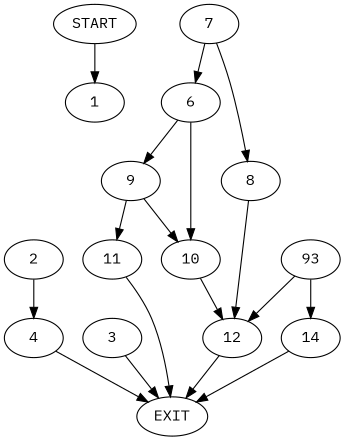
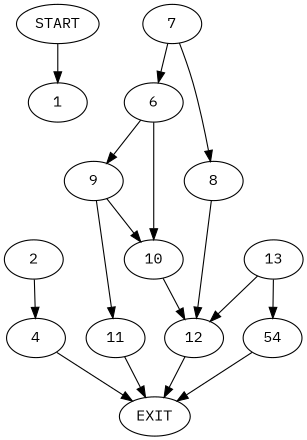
node "93": label "93" -> "13"
node "3": removed
node "14": label "14" -> "54"
